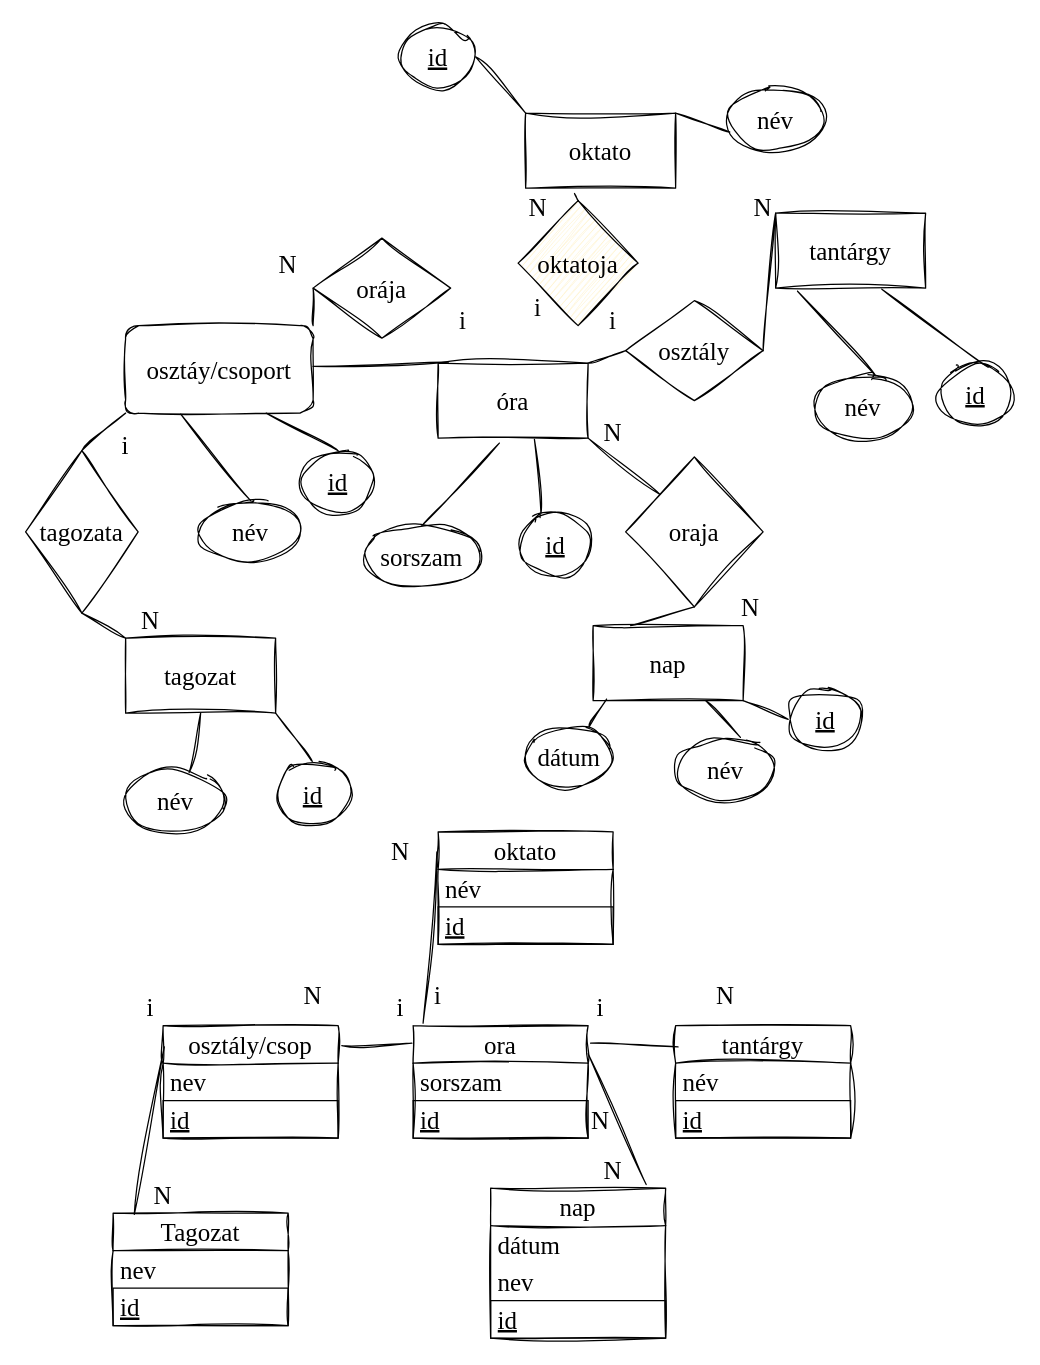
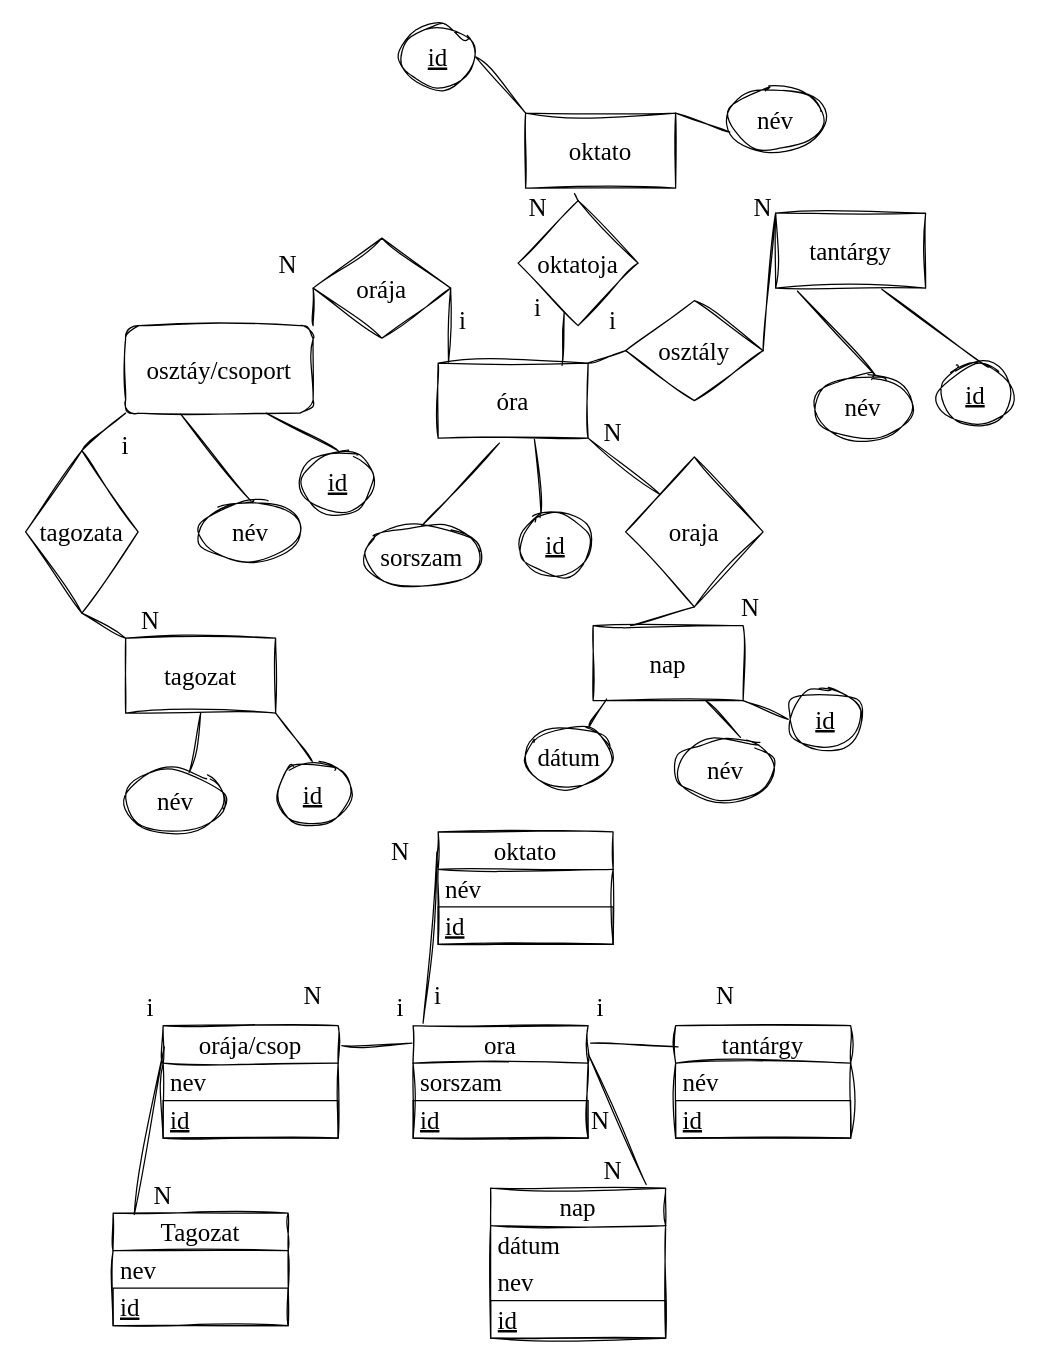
node "oktatoja": fillcolor #fff2cc -> #ffffff
edge "oktatoja" -- "óra": added
edge "osztáy/csoport" -- "óra": now "orája" -- "óra"
node "osztály/csop": label "osztály/csop" -> "orája/csop"
